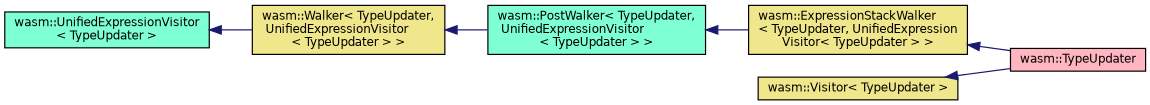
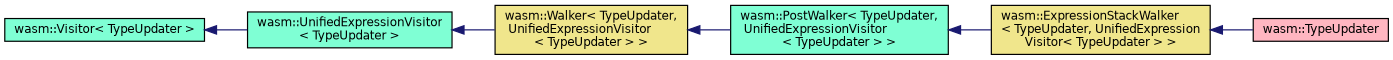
edge "wasm::TypeUpdater" -> "wasm::Visitor< TypeUpdater >": now "wasm::UnifiedExpressionVisitor < TypeUpdater >" -> "wasm::Visitor< TypeUpdater >"
node "wasm::Visitor< TypeUpdater >": fillcolor khaki -> aquamarine
